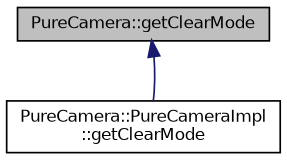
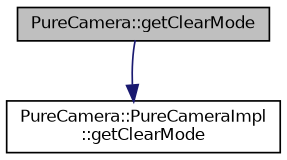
edge "PureCamera::PureCameraImpl ::getClearMode" -> "PureCamera::getClearMode": reversed
